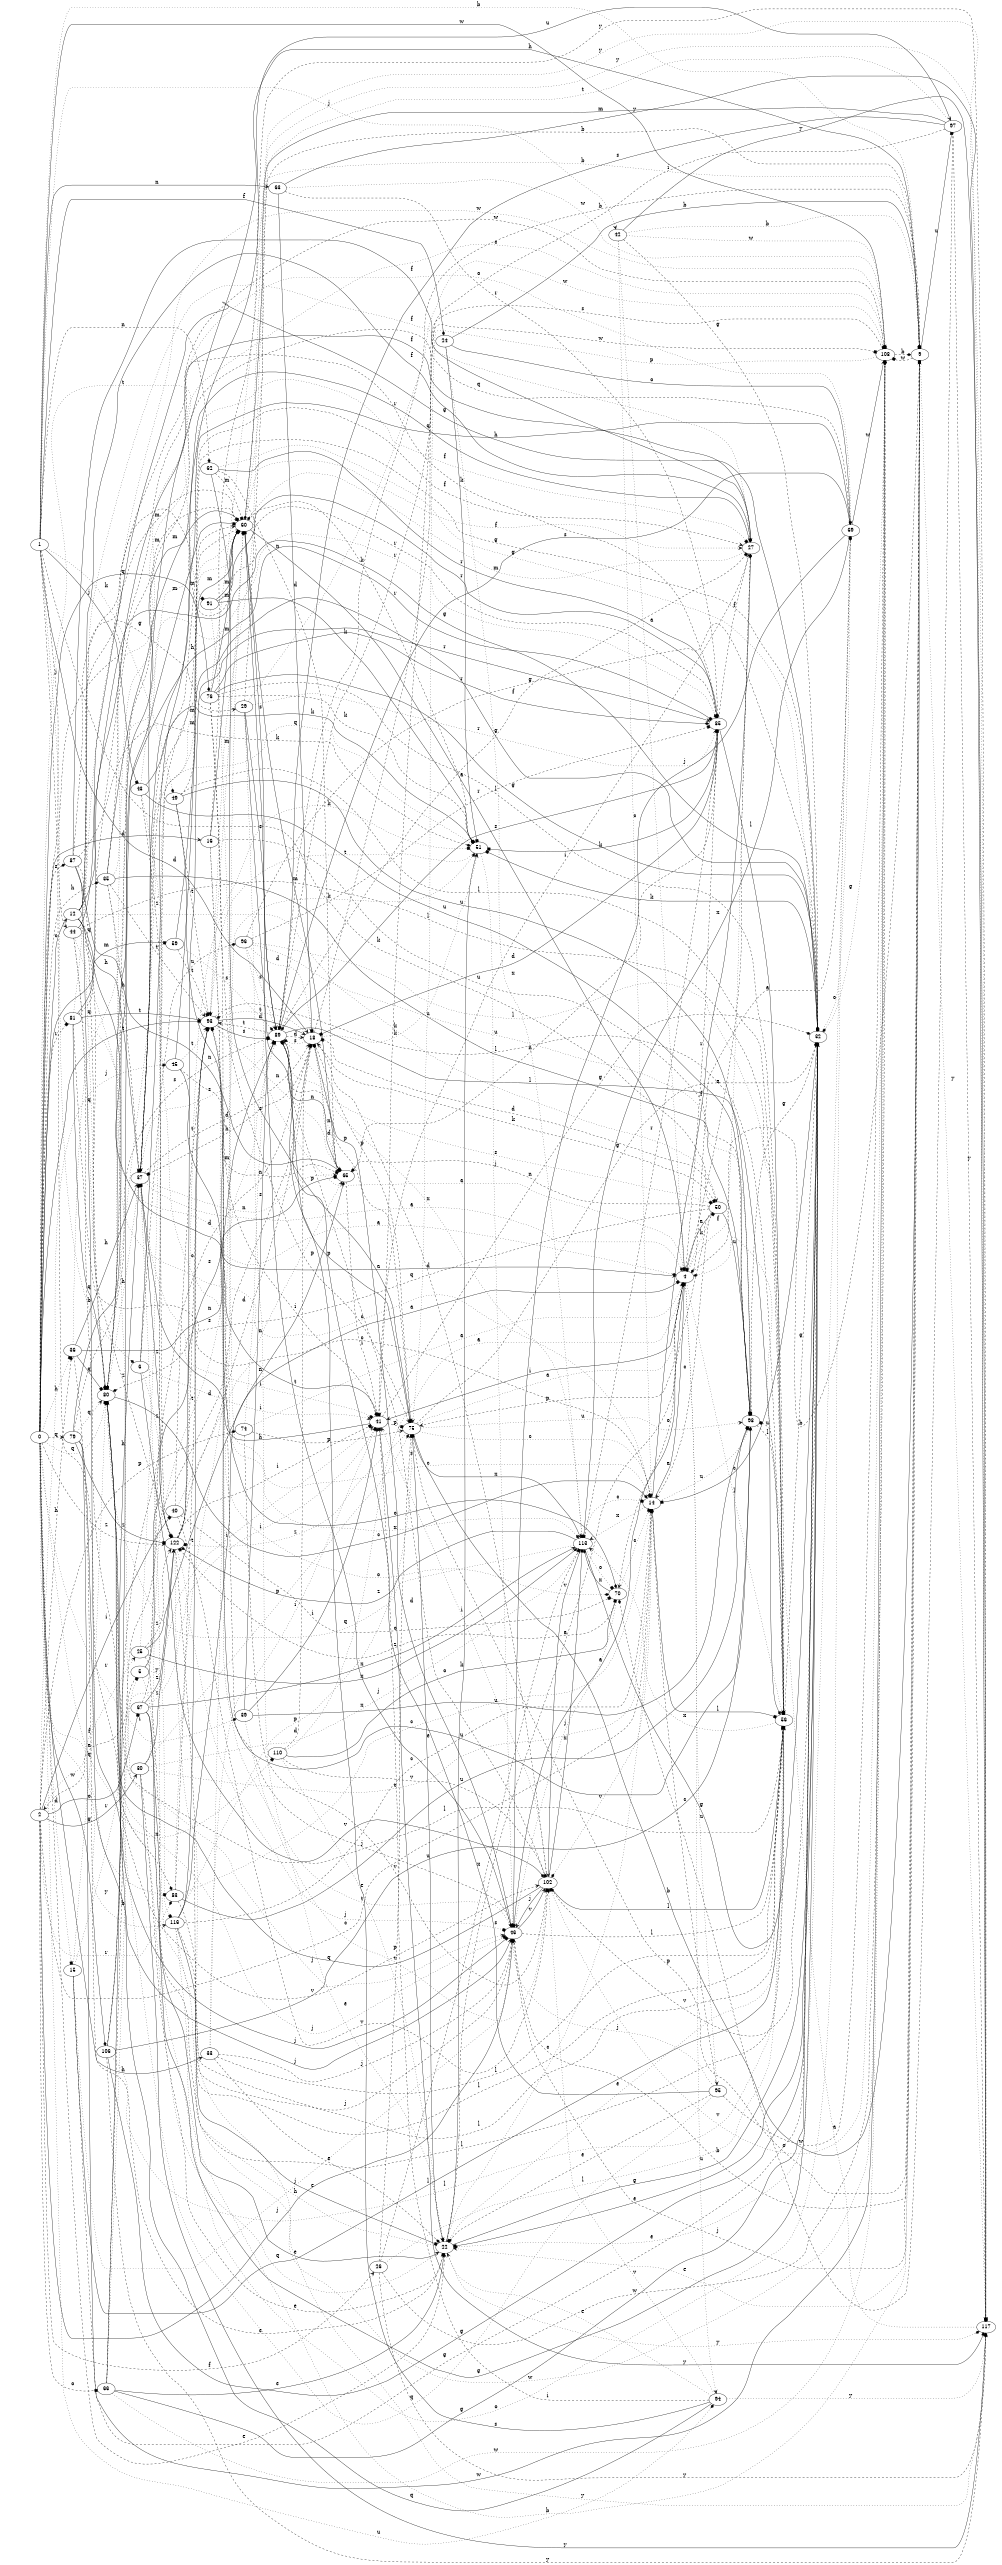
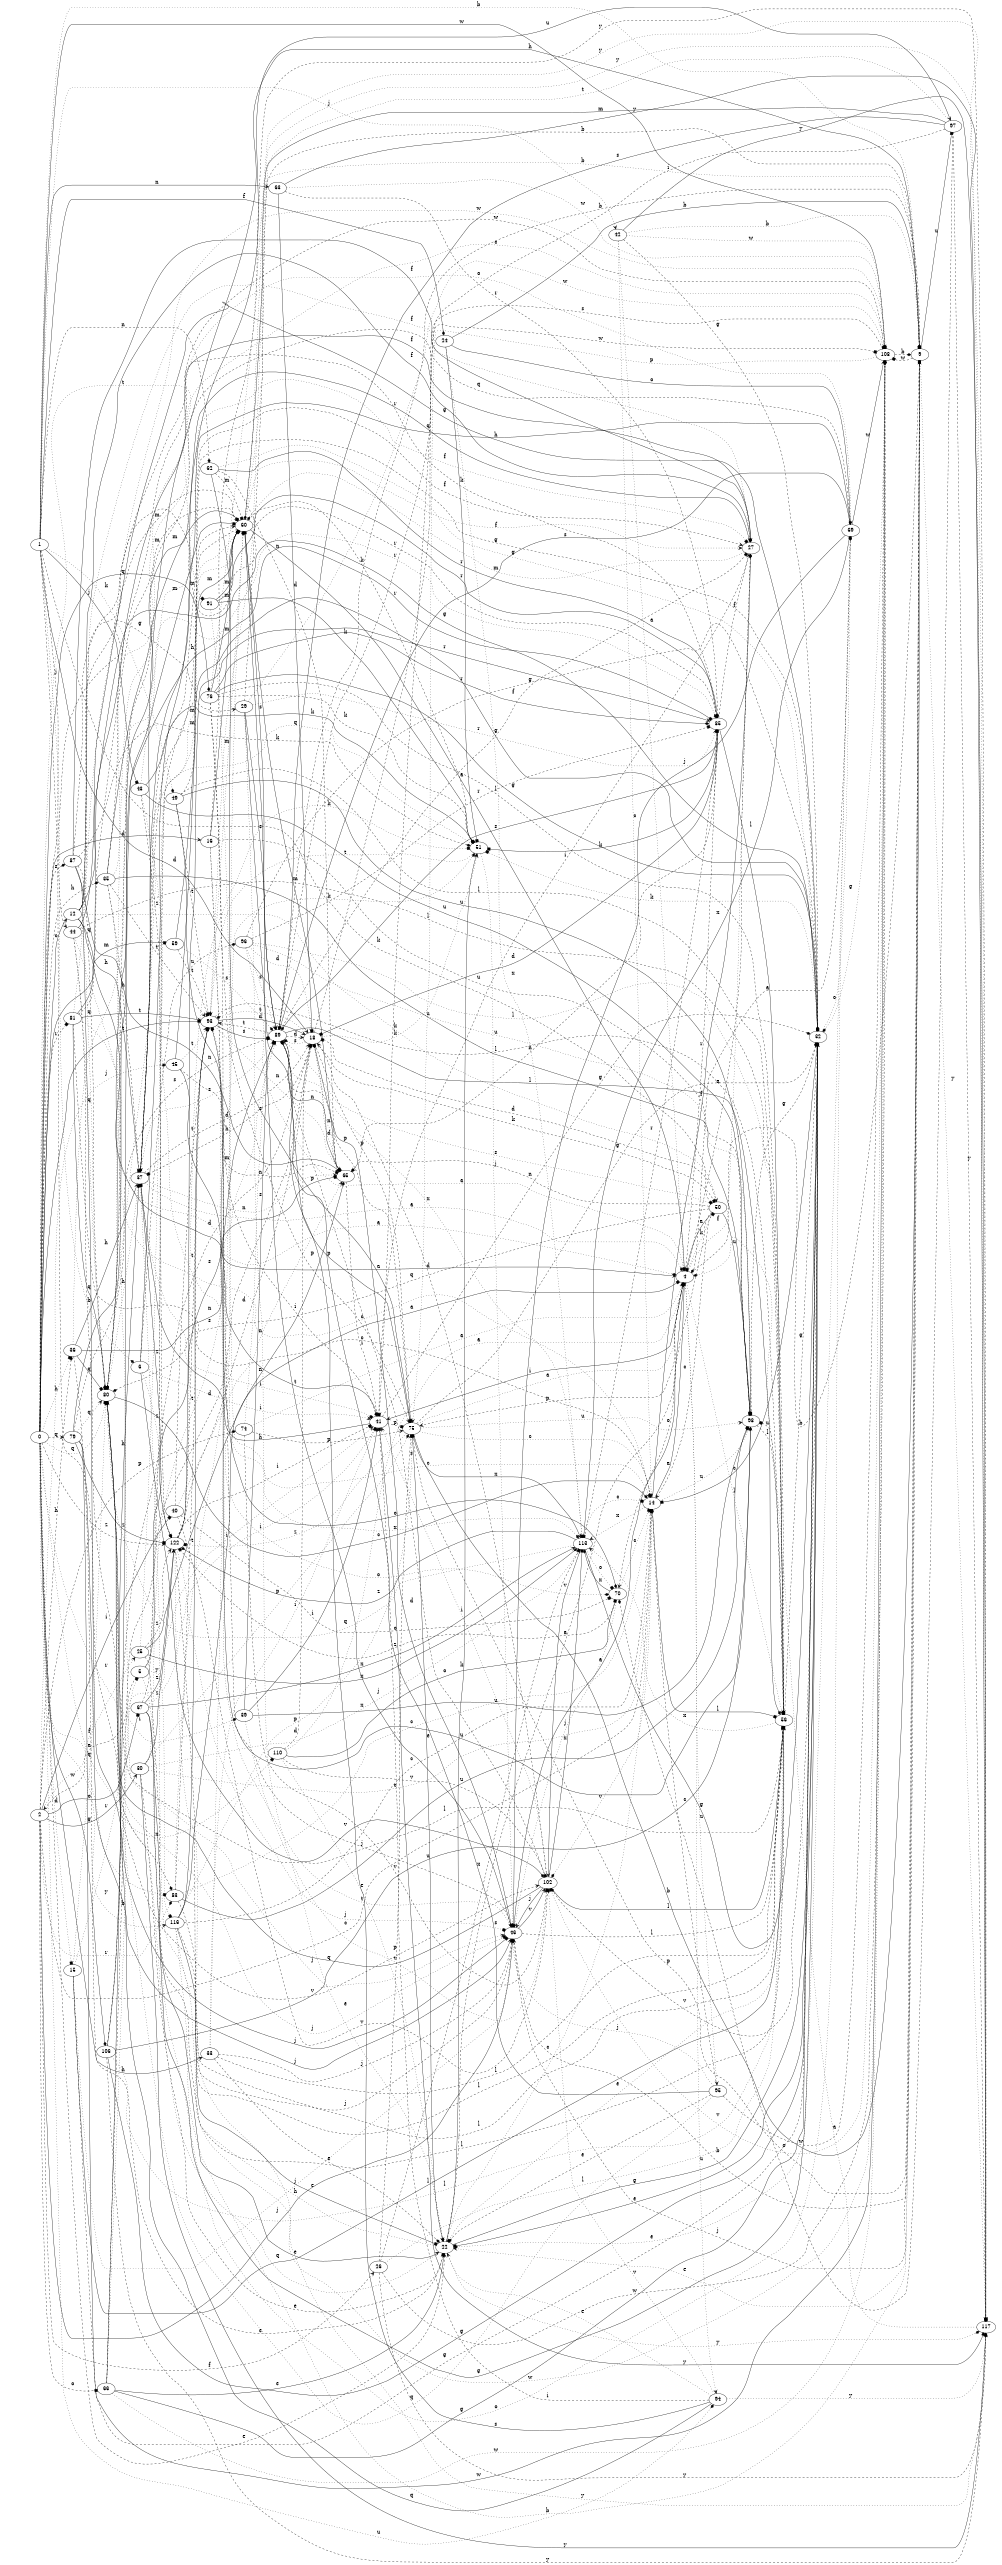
edge "32" -> "51": style solid -> dotted
edge "122" -> "93": label "c" -> "t"
edge "12" -> "122": removed, label "z"
